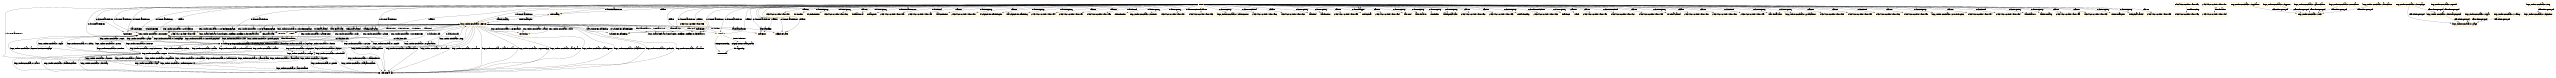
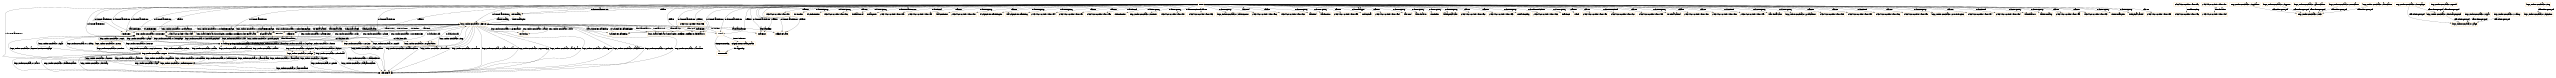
edge "NULL" -> "24e341b2:161d8577db8:-7fb6": label "owl:intersectionOf" -> ":hasMood"
node ":Need": label ":Need" -> ":Affective"
